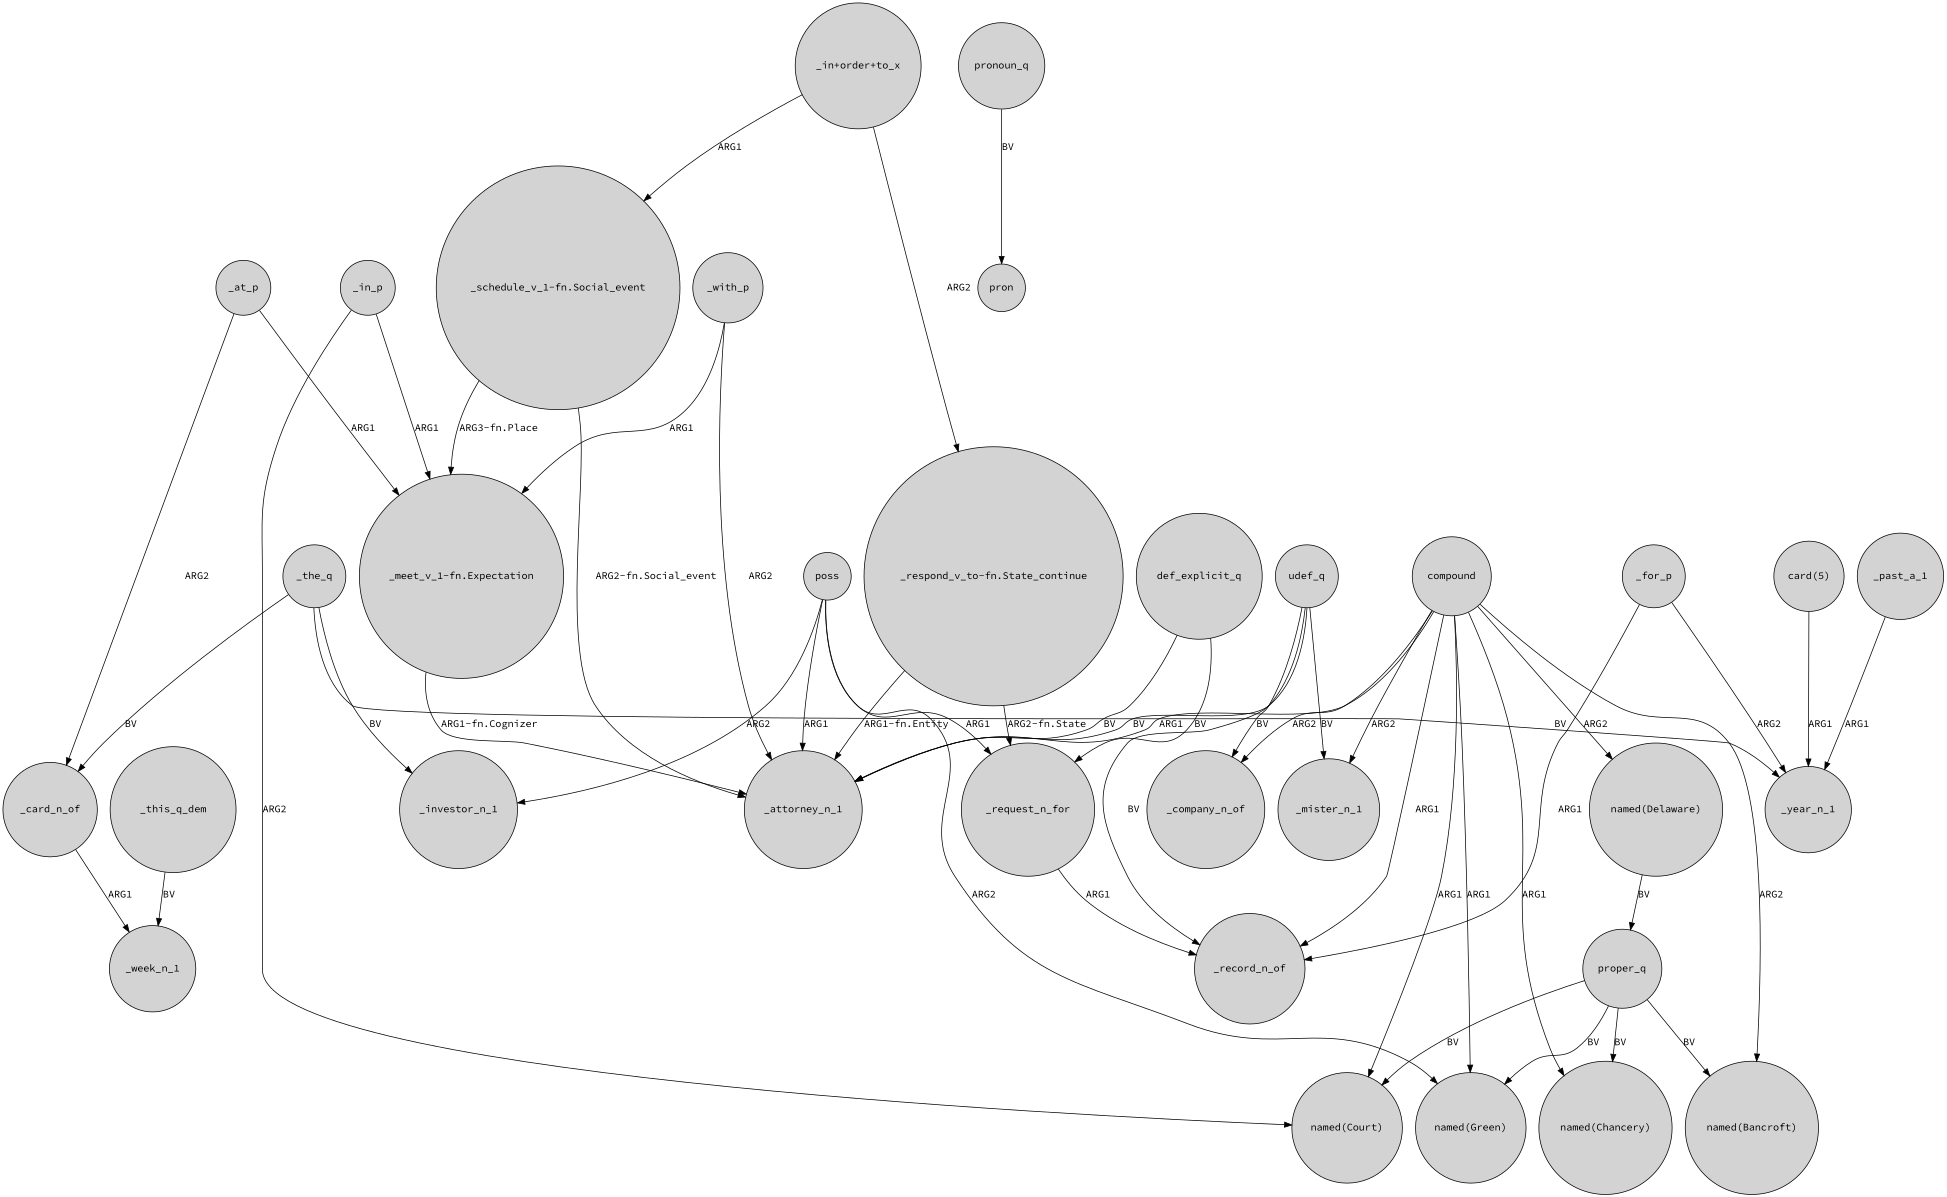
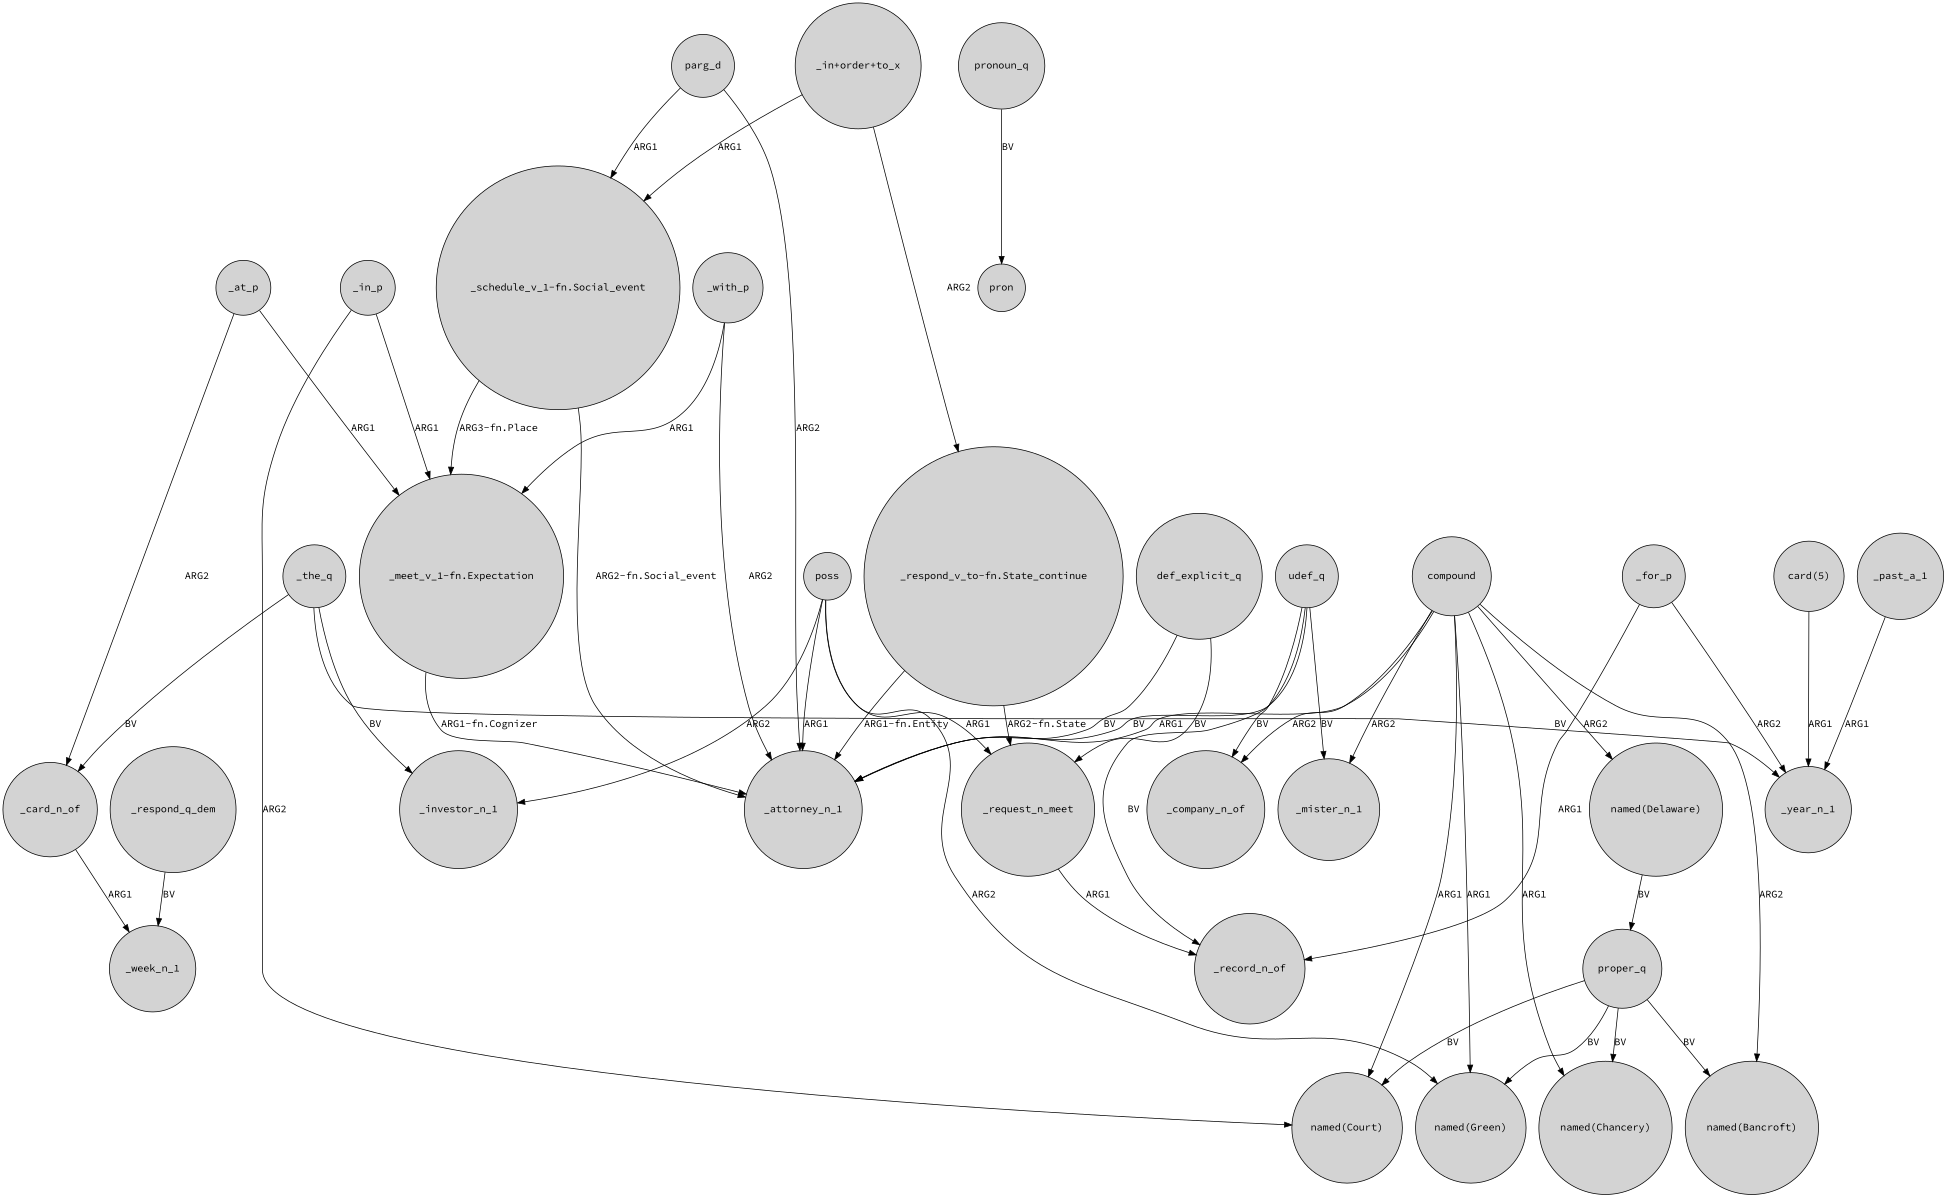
node "parg_d": added
edge "compound" -> "_record_n_of": removed, label "ARG1"
node "_this_q_dem": label "_this_q_dem" -> "_respond_q_dem"
node "_request_n_for": label "_request_n_for" -> "_request_n_meet"
